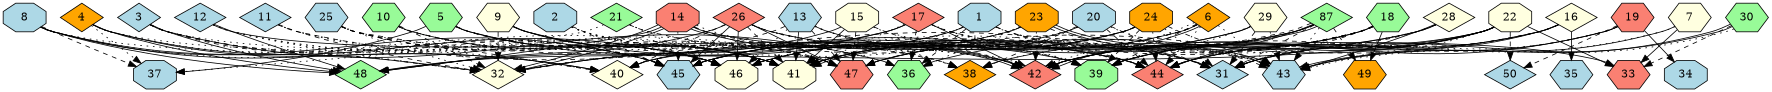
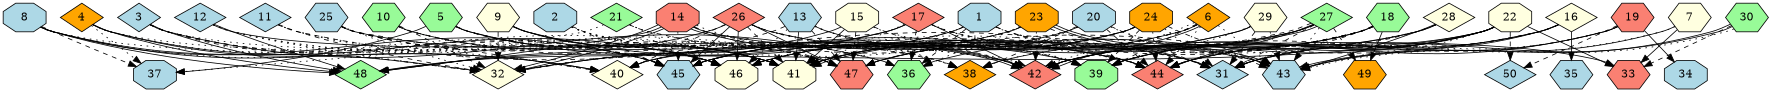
node "87": label "87" -> "27"
edge "25" -> "43": style dotted -> solid
